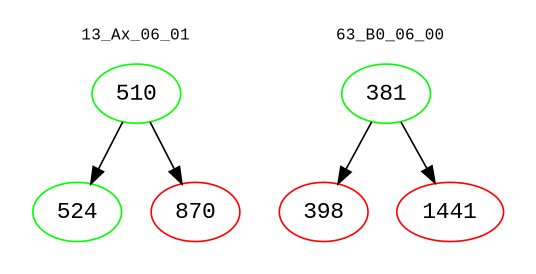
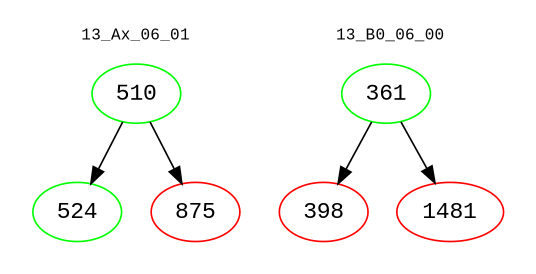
cluster "63_B0_06_00": label "63_B0_06_00" -> "13_B0_06_00"
node "381": label "381" -> "361"
node "870": label "870" -> "875"
node "1441": label "1441" -> "1481"
